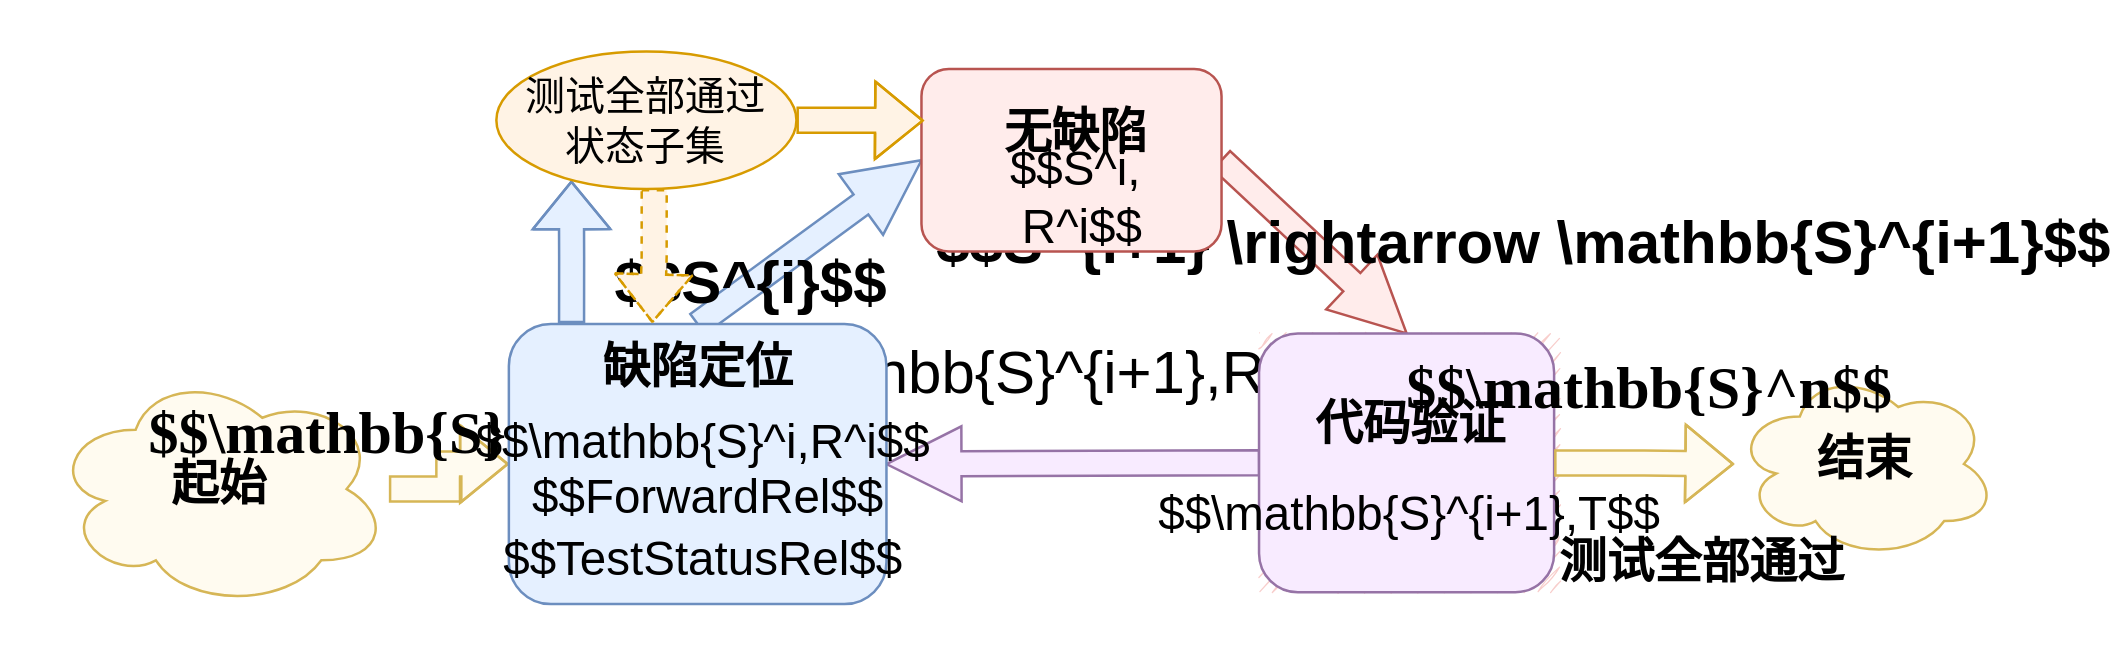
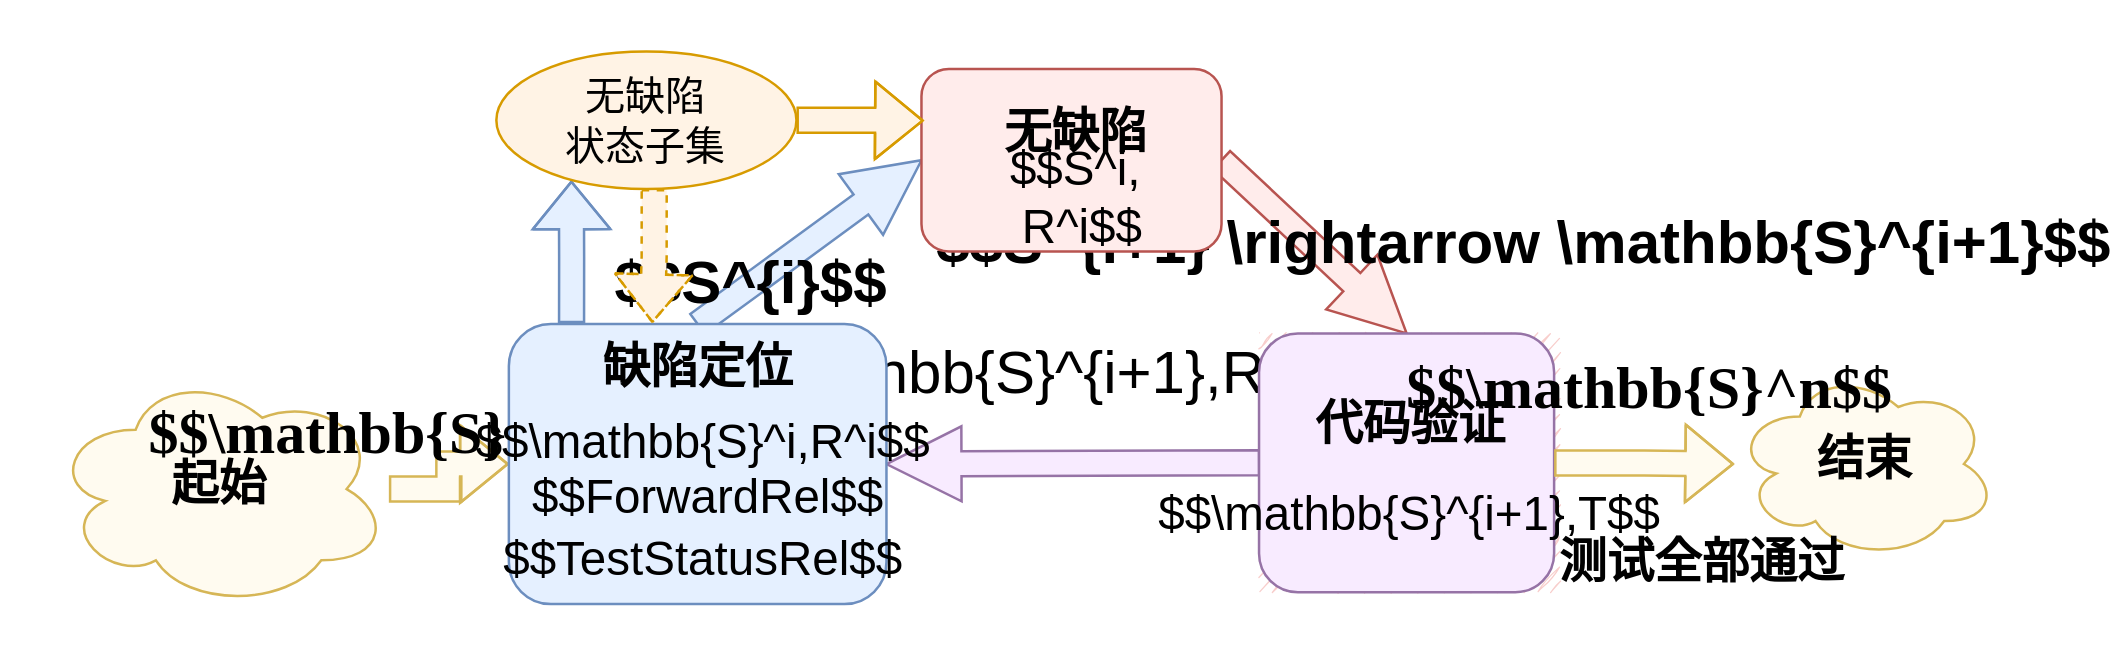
node "测试全部通过 状态子集": label "测试全部通过 状态子集" -> "无缺陷 状态子集"
